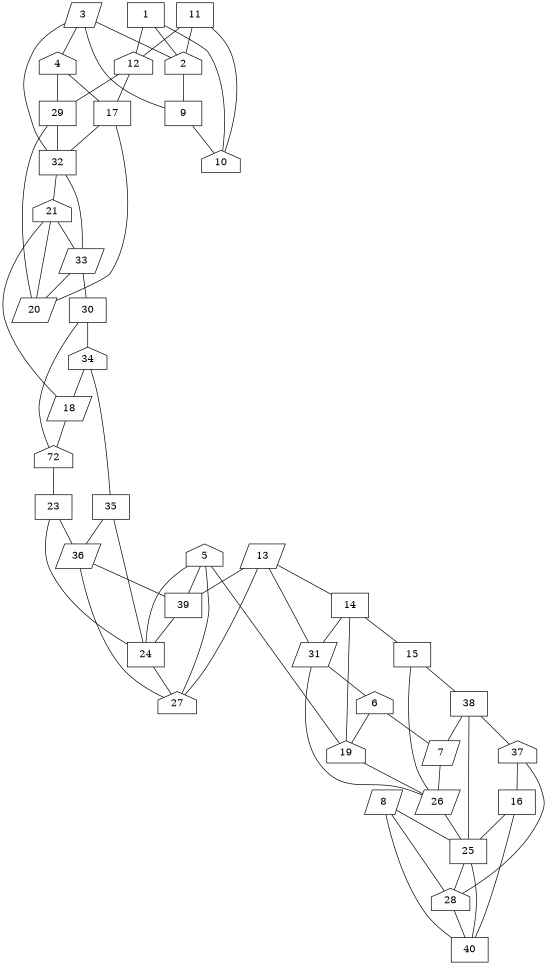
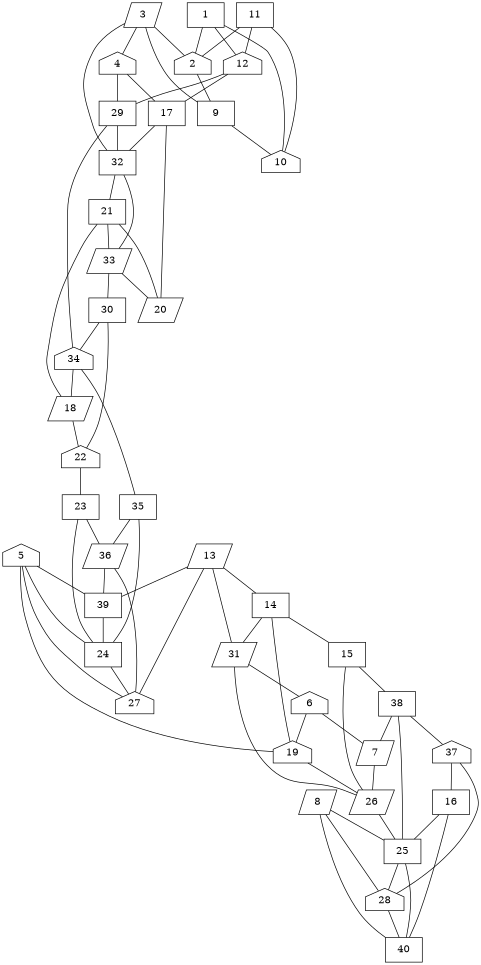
edge "29" -- "20": now "29" -- "34"
node "21": shape house -> box
node "72": label "72" -> "22"
